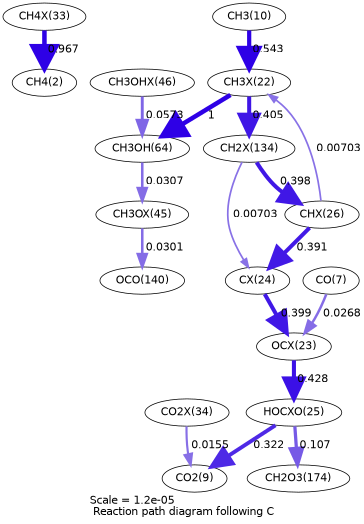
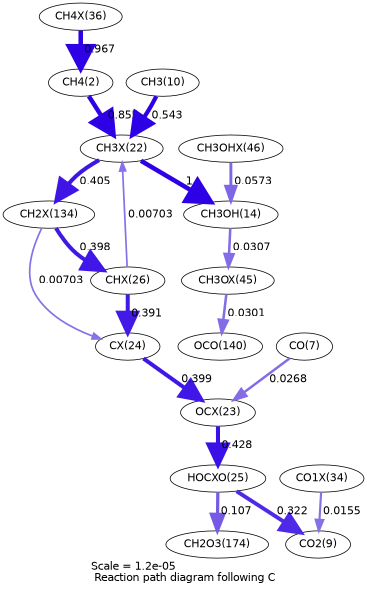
node "CH4X(33)": label "CH4X(33)" -> "CH4X(36)"
edge "CH4(2)" -> "CH3X(22)": added, label "0.855"
node "CH3OH(64)": label "CH3OH(64)" -> "CH3OH(14)"
node "CO2X(34)": label "CO2X(34)" -> "CO1X(34)"
